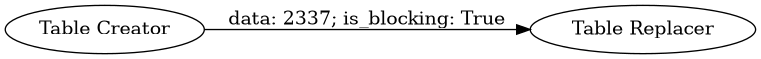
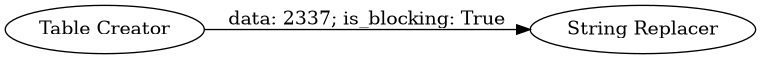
node "Table Replacer": label "Table Replacer" -> "String Replacer"
